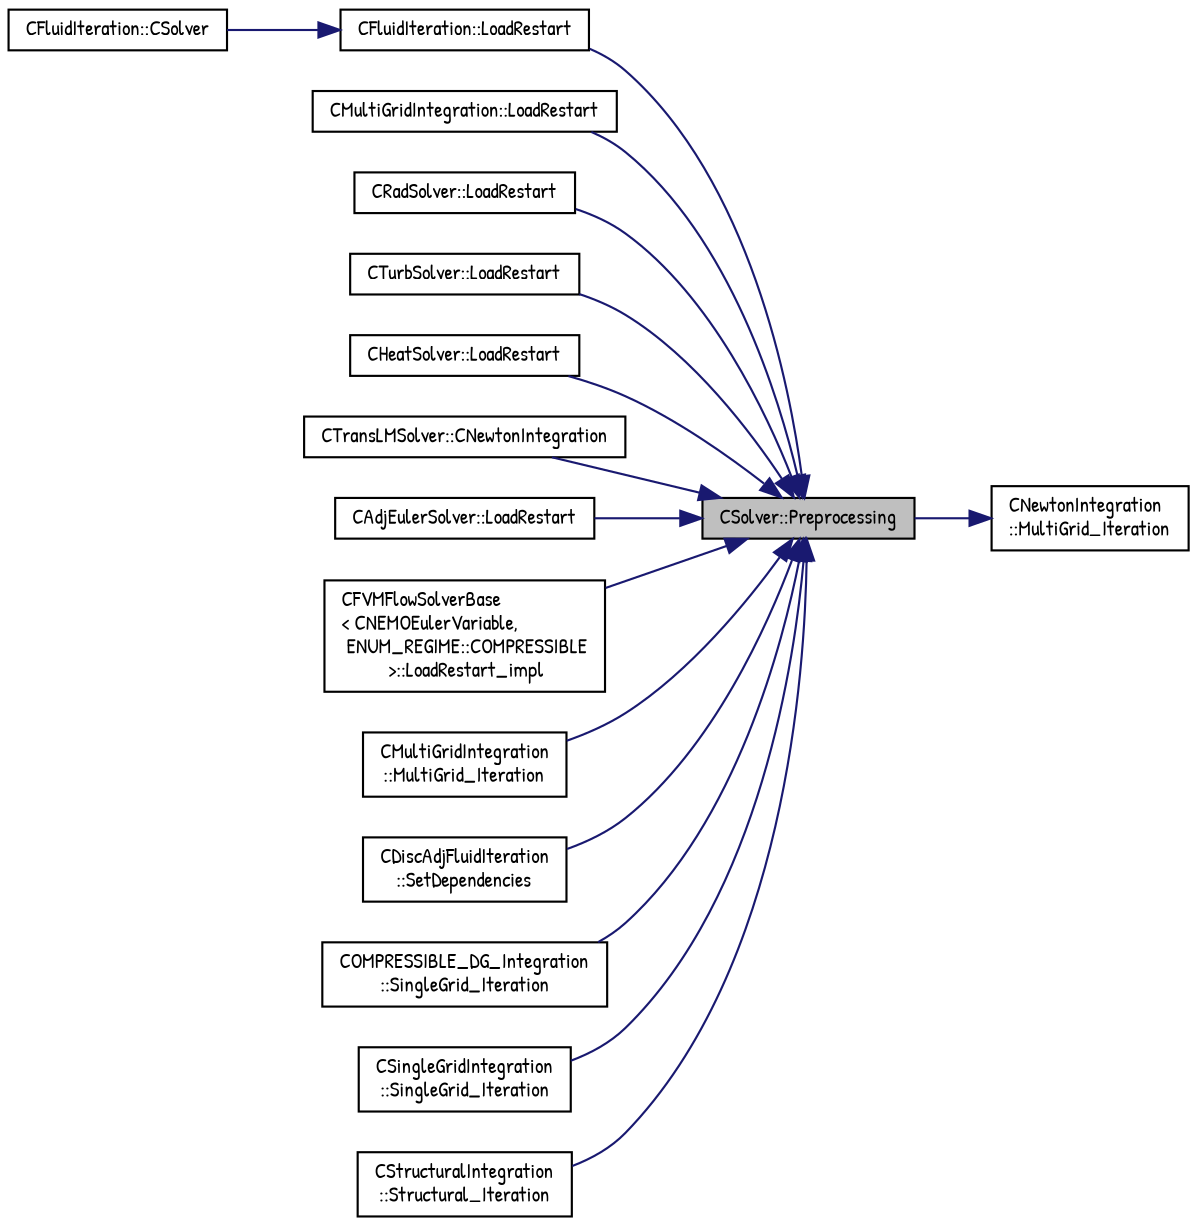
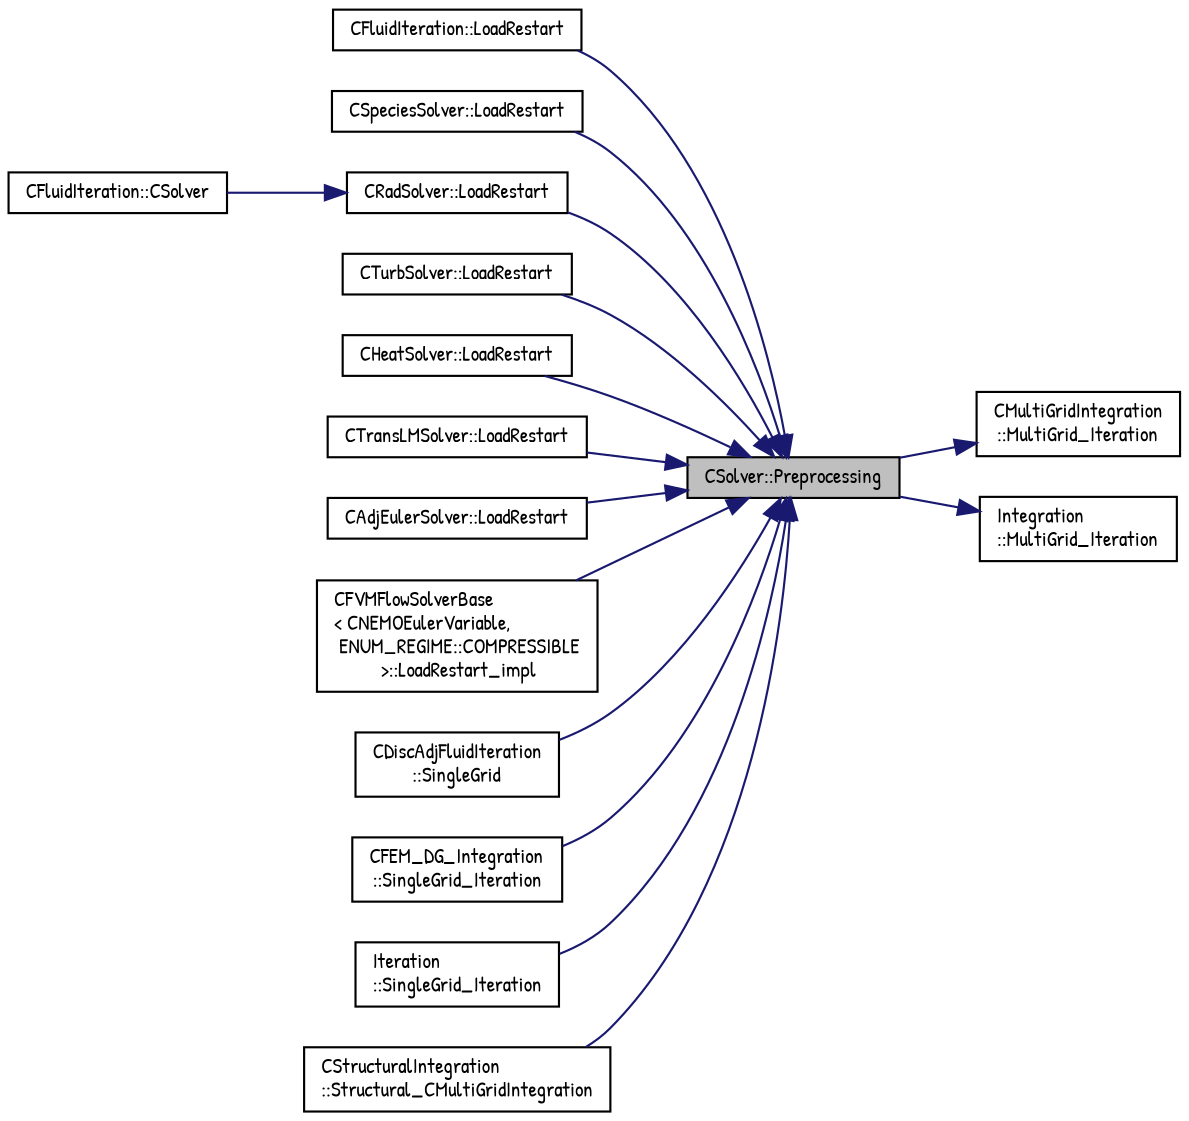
edge "CFluidIteration::CSolver" -> "CFluidIteration::LoadRestart": now "CFluidIteration::CSolver" -> "CRadSolver::LoadRestart"
node "CMultiGridIntegration::LoadRestart": label "CMultiGridIntegration::LoadRestart" -> "CSpeciesSolver::LoadRestart"
node "CTransLMSolver::CNewtonIntegration": label "CTransLMSolver::CNewtonIntegration" -> "CTransLMSolver::LoadRestart"
node "CNewtonIntegration ::MultiGrid_Iteration": label "CNewtonIntegration ::MultiGrid_Iteration" -> "Integration ::MultiGrid_Iteration"
edge "CMultiGridIntegration ::MultiGrid_Iteration" -> "CSolver::Preprocessing": reversed
node "CDiscAdjFluidIteration ::SetDependencies": label "CDiscAdjFluidIteration ::SetDependencies" -> "CDiscAdjFluidIteration ::SingleGrid"
node "COMPRESSIBLE_DG_Integration ::SingleGrid_Iteration": label "COMPRESSIBLE_DG_Integration ::SingleGrid_Iteration" -> "CFEM_DG_Integration ::SingleGrid_Iteration"
node "CSingleGridIntegration ::SingleGrid_Iteration": label "CSingleGridIntegration ::SingleGrid_Iteration" -> "Iteration ::SingleGrid_Iteration"
node "CStructuralIntegration ::Structural_Iteration": label "CStructuralIntegration ::Structural_Iteration" -> "CStructuralIntegration ::Structural_CMultiGridIntegration"
